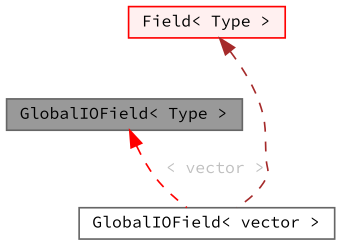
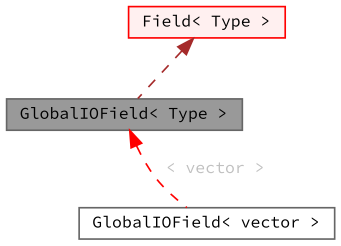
edge "GlobalIOField< vector >" -> "Field< Type >": now "GlobalIOField< Type >" -> "Field< Type >"
